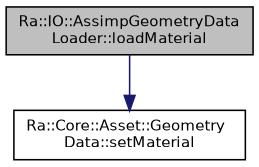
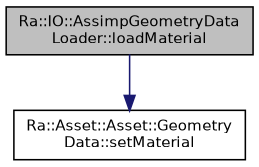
node "Ra::Core::Asset::Geometry Data::setMaterial": label "Ra::Core::Asset::Geometry Data::setMaterial" -> "Ra::Asset::Asset::Geometry Data::setMaterial"
